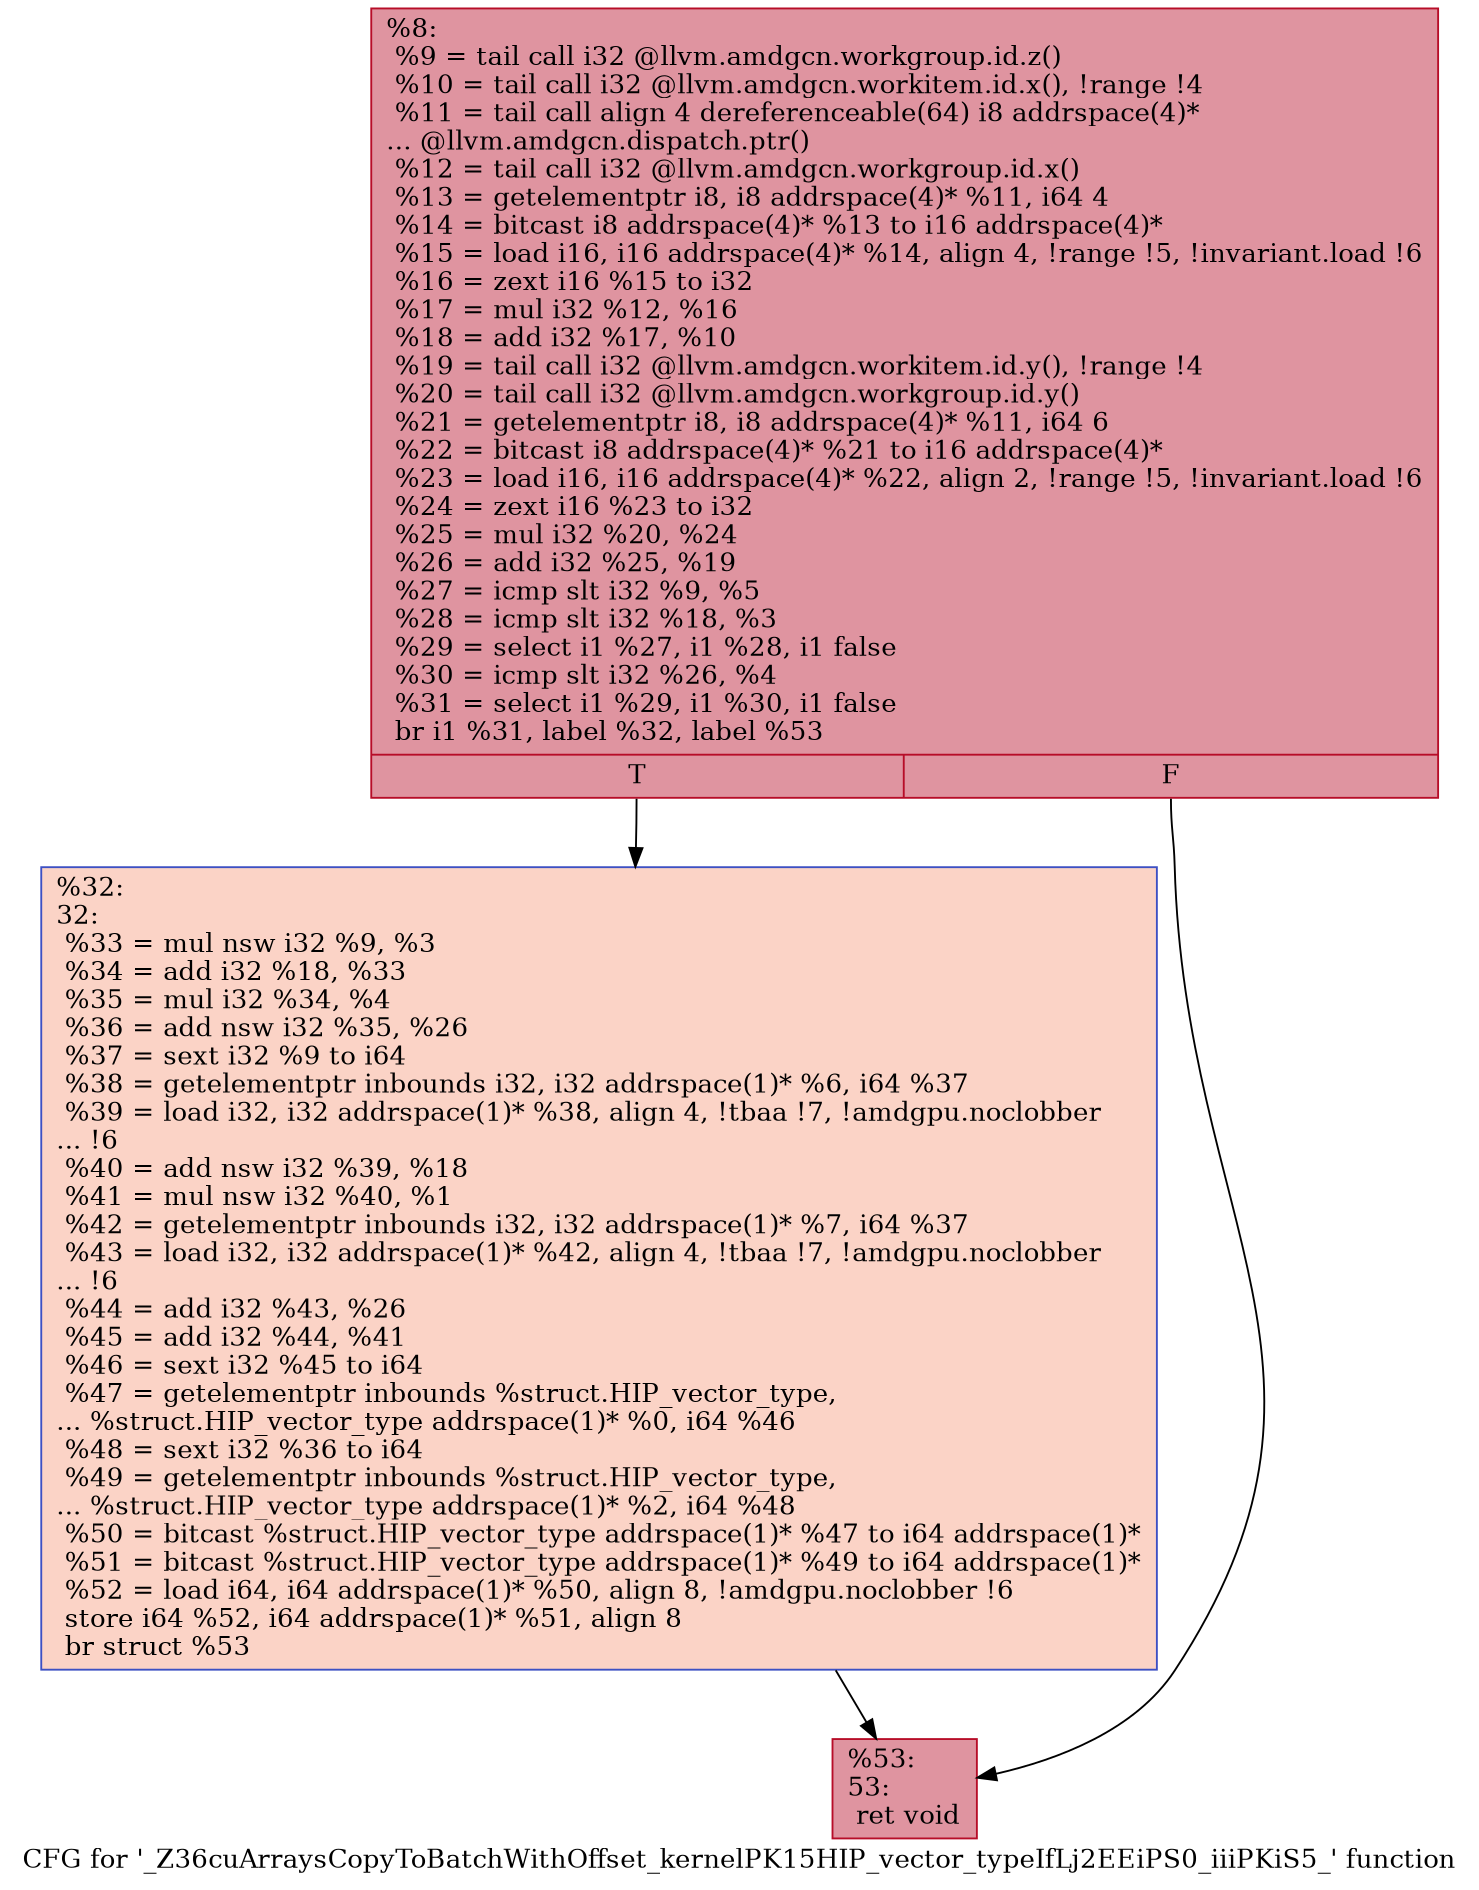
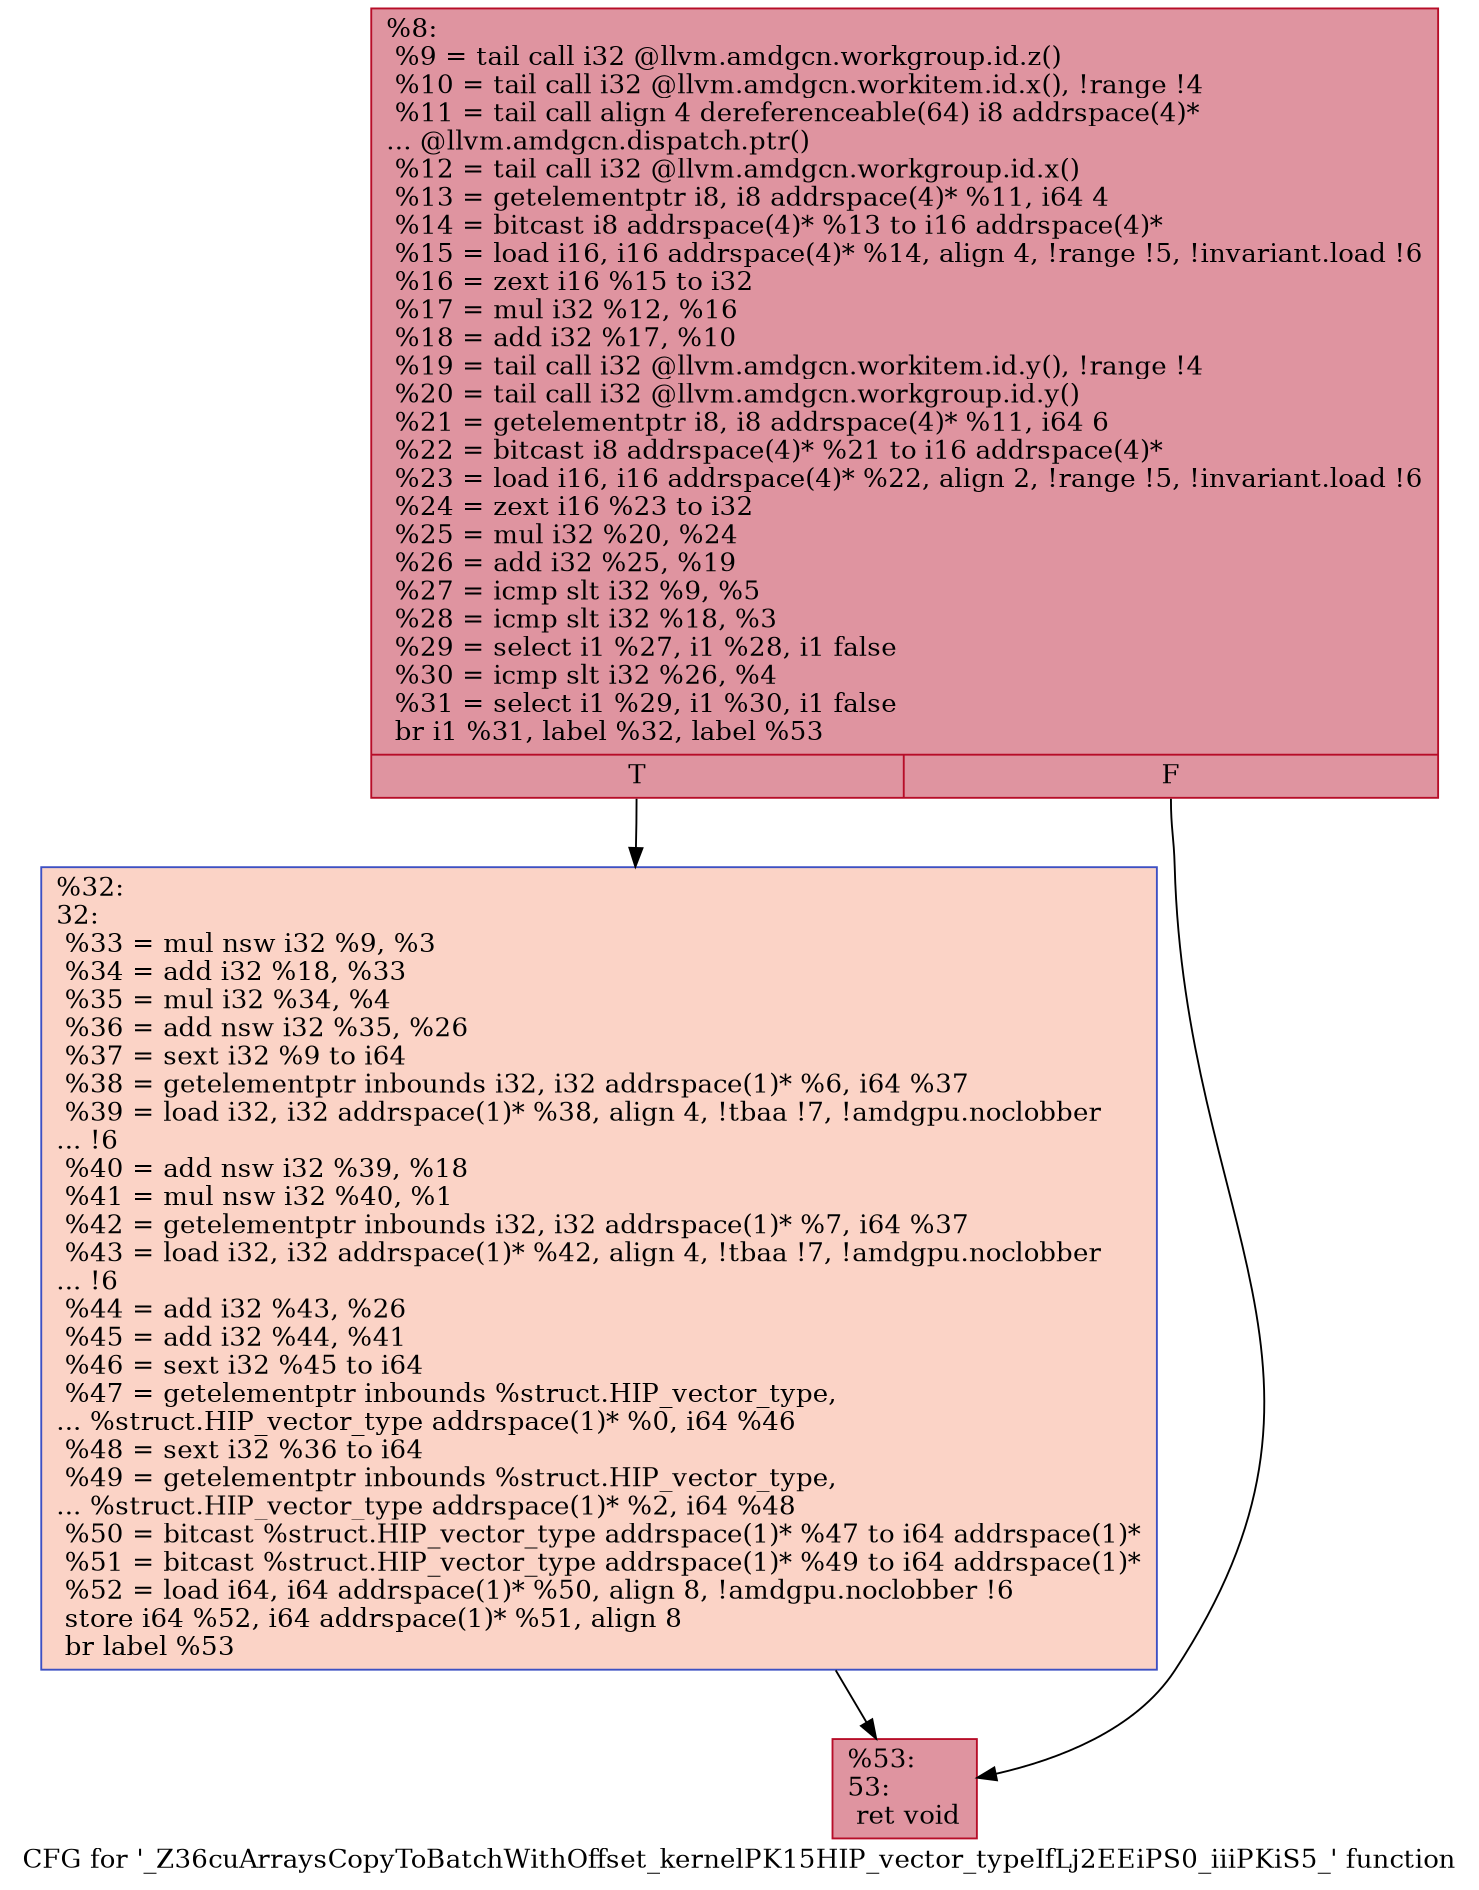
node "%32:": text "br struct %53" -> "br label %53"
